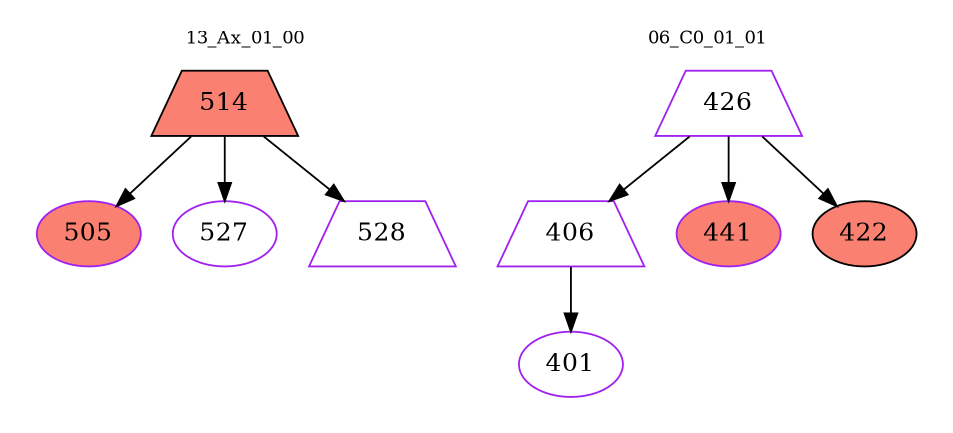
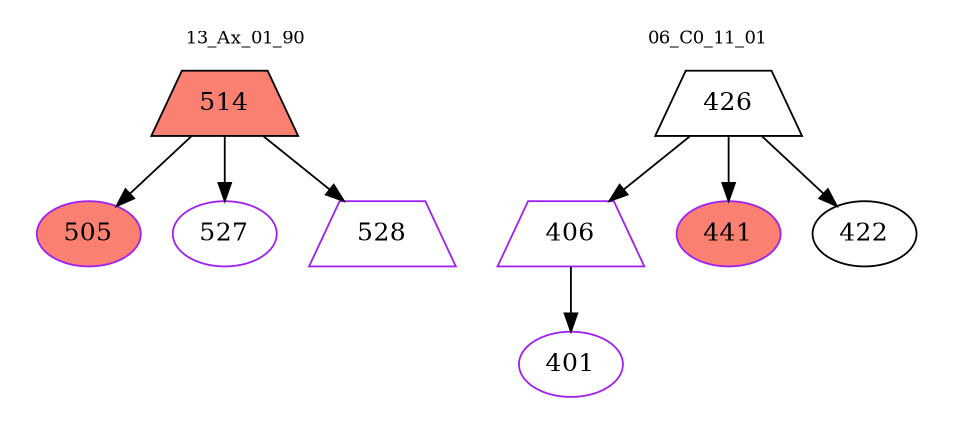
cluster "13_Ax_01_00": label "13_Ax_01_00" -> "13_Ax_01_90"
cluster "06_C0_01_01": label "06_C0_01_01" -> "06_C0_11_01"
node "426": color purple -> black
node "422": fillcolor salmon -> white
